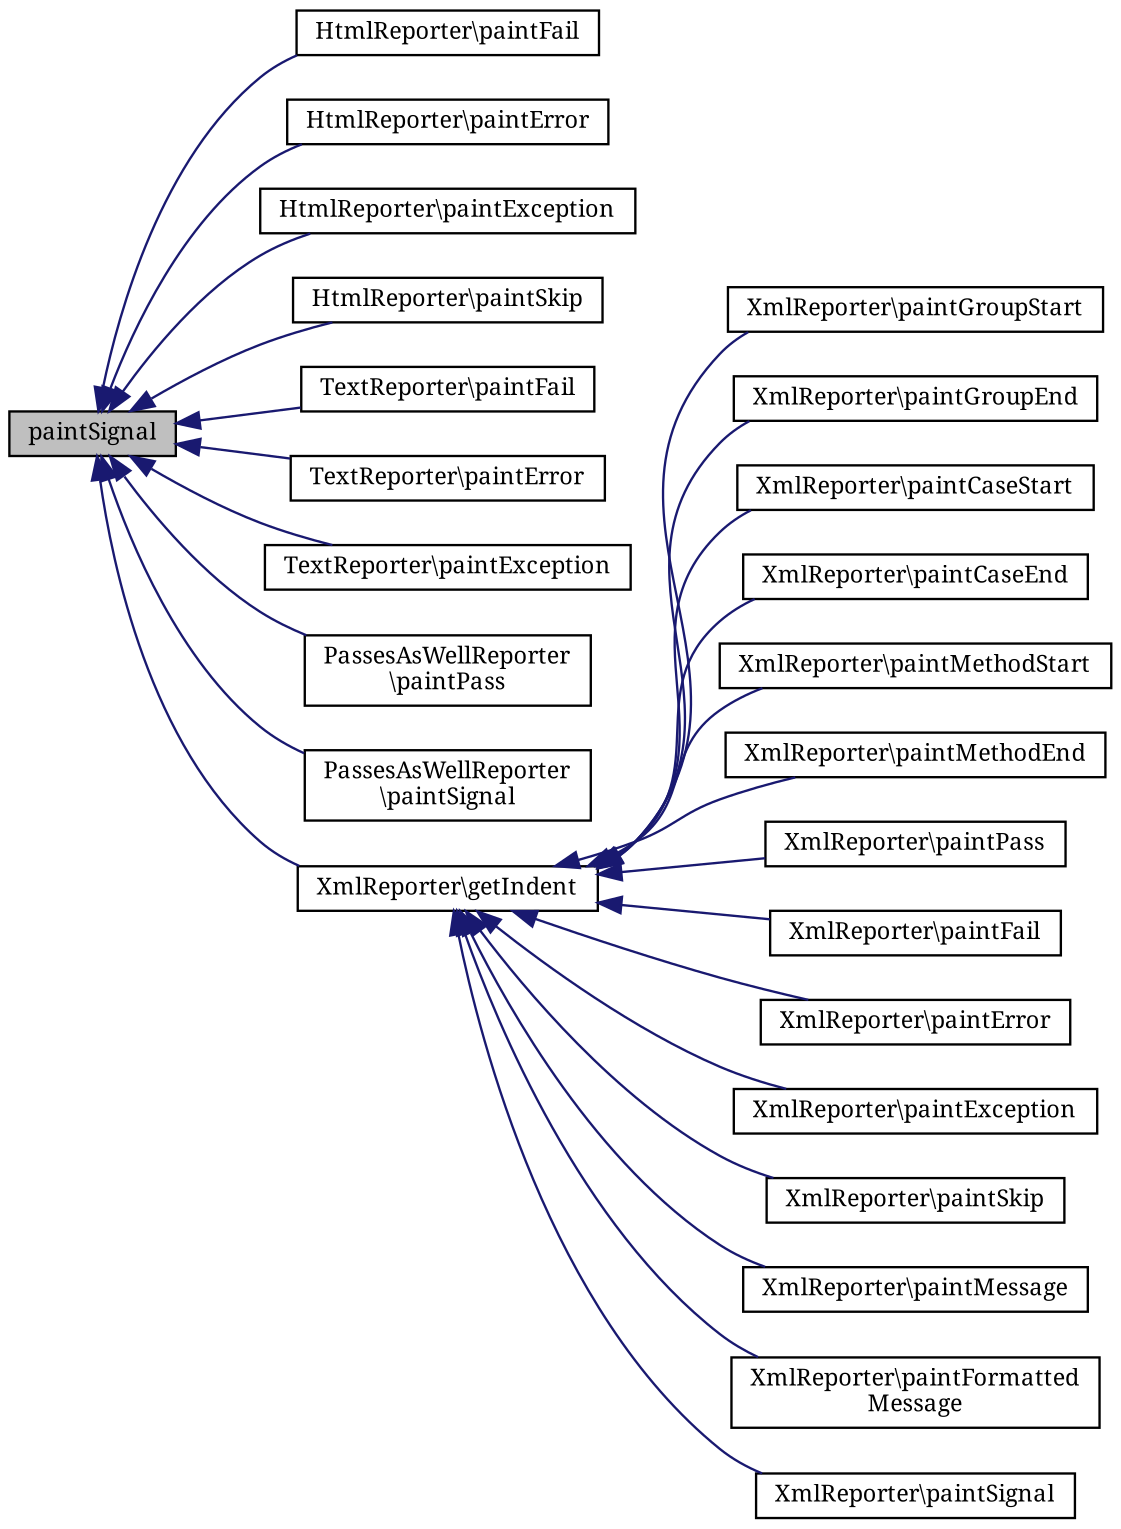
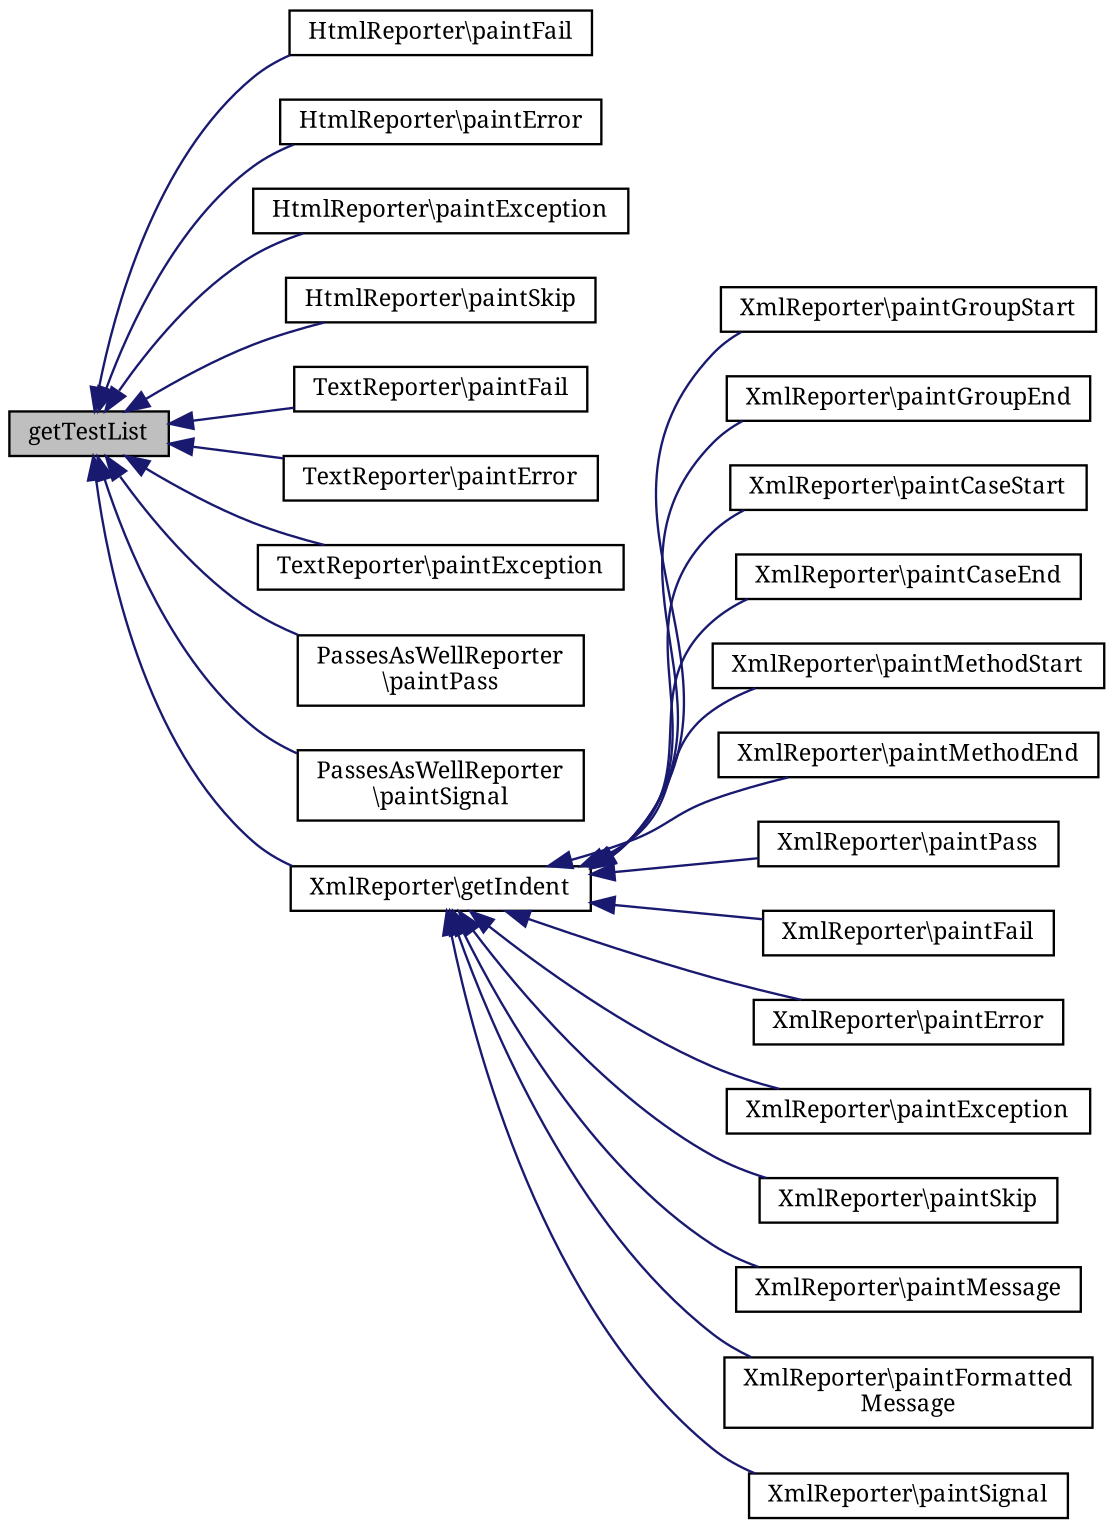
node "paintSignal": label "paintSignal" -> "getTestList"
